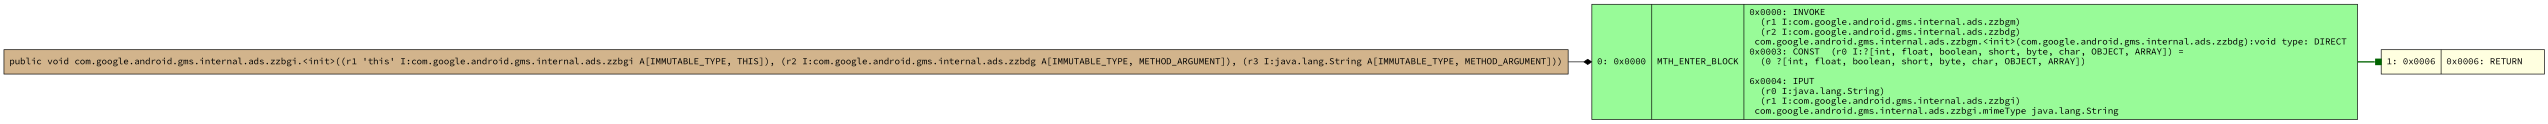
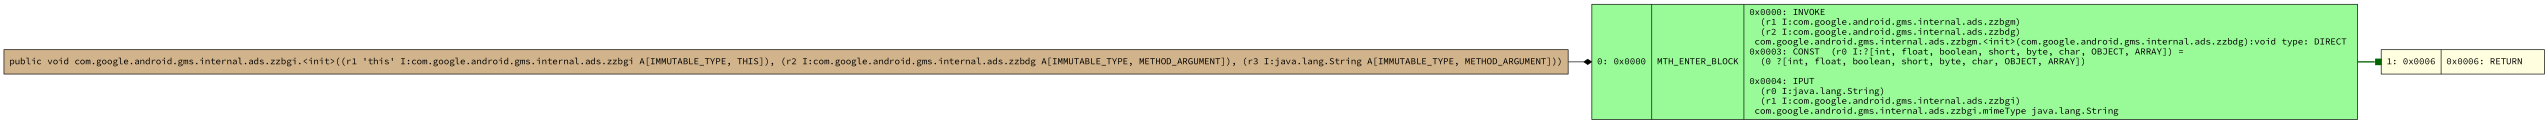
node "0: 0x0000": text "6x0004: IPUT" -> "0x0004: IPUT"
